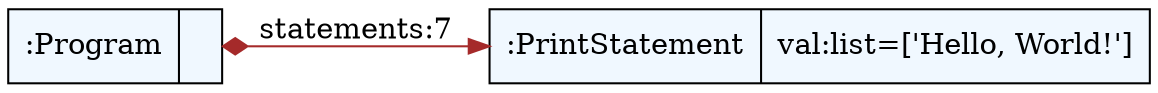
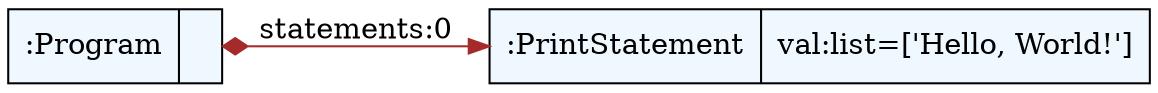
edge ":Program" -- ":PrintStatement": label "statements:7" -> "statements:0"
